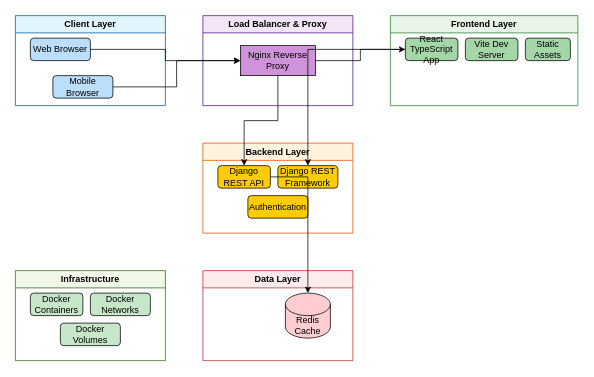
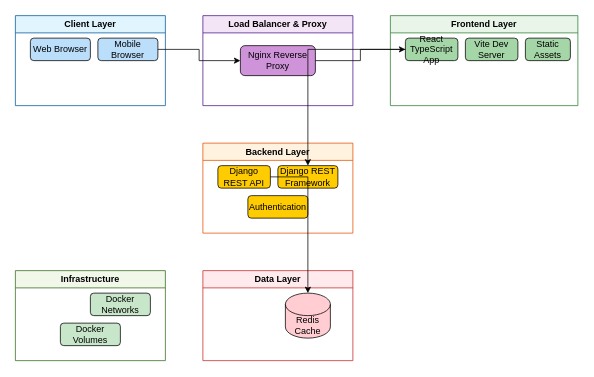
edge "Web Browser" -> "Nginx Reverse Proxy": removed
node "Nginx Reverse Proxy": shape rectangle -> rounded rectangle
node "Mobile Browser": moved (83, 87) -> (128, 49)
edge "Nginx Reverse Proxy" -> "Django REST API": removed
node "Docker Containers": removed
